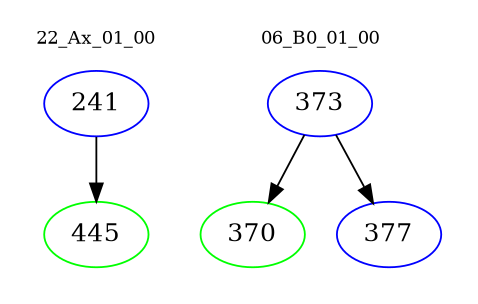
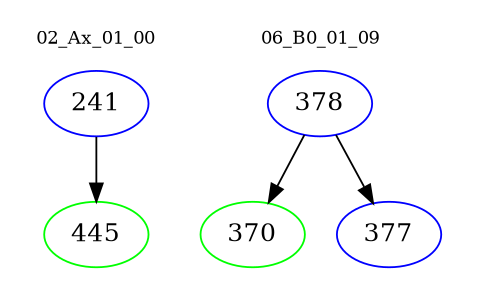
cluster "22_Ax_01_00": label "22_Ax_01_00" -> "02_Ax_01_00"
cluster "06_B0_01_00": label "06_B0_01_00" -> "06_B0_01_09"
node "373": label "373" -> "378"
